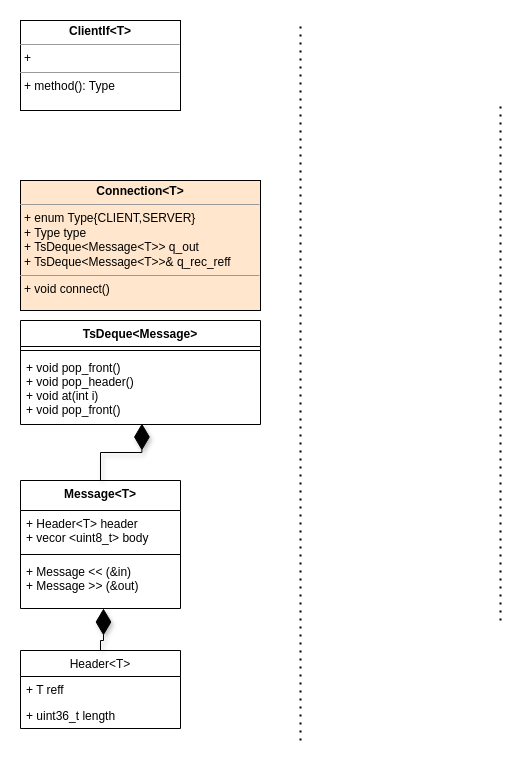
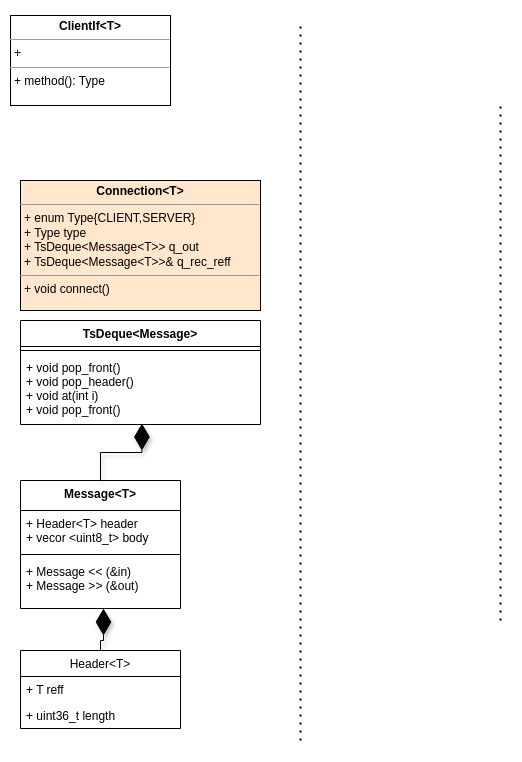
node "ClientIf<T> + + method(): Type": moved (101, 66) -> (91, 61)
